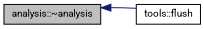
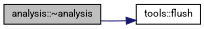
edge "tools::flush" -> "analysis::~analysis": reversed
